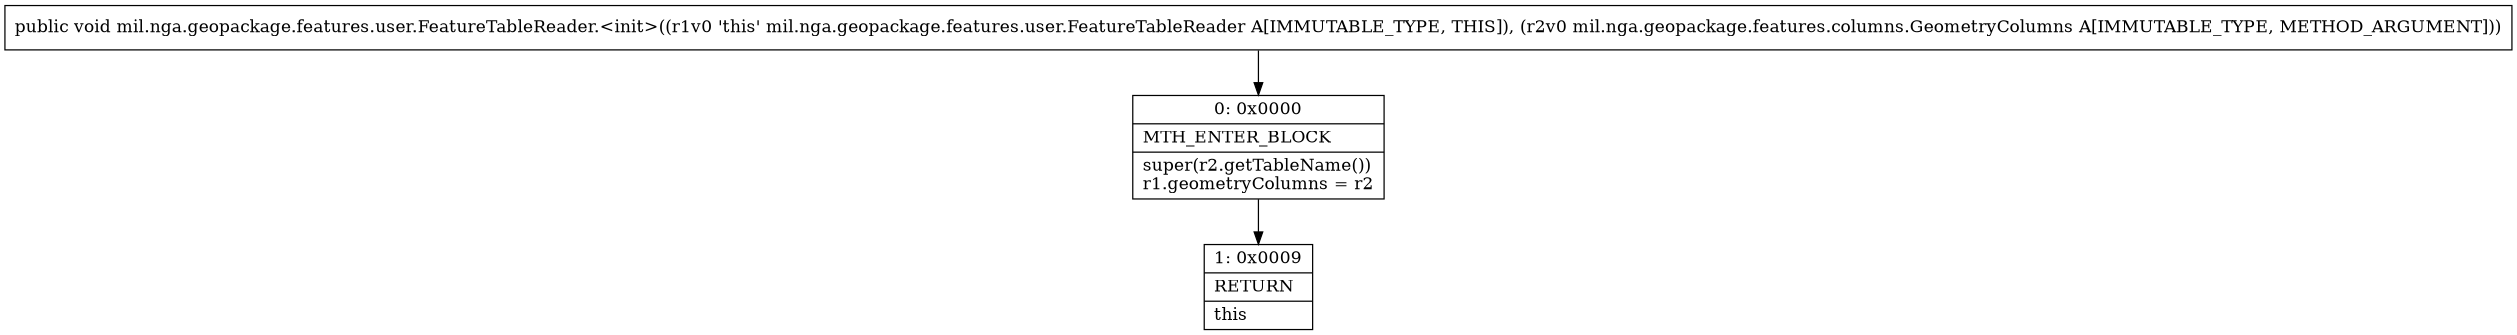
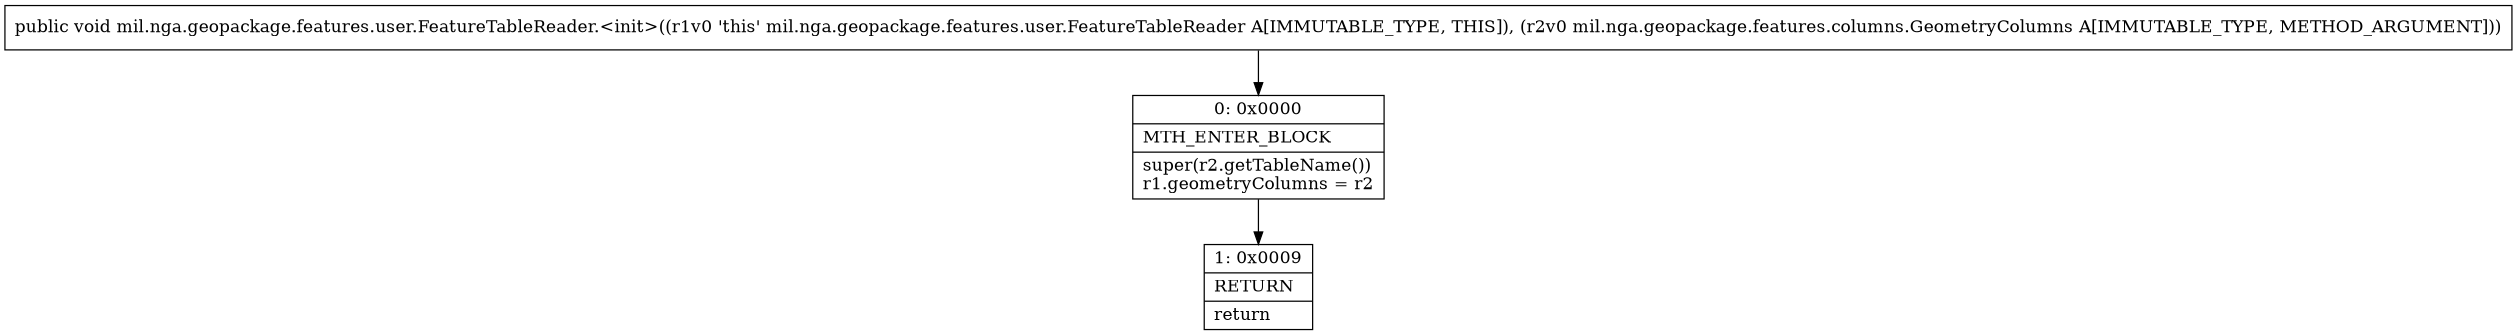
node "1: 0x0009": text "this" -> "return"
